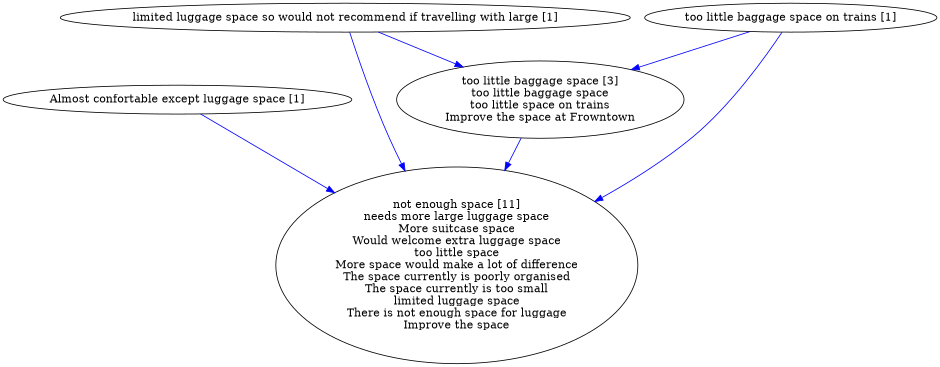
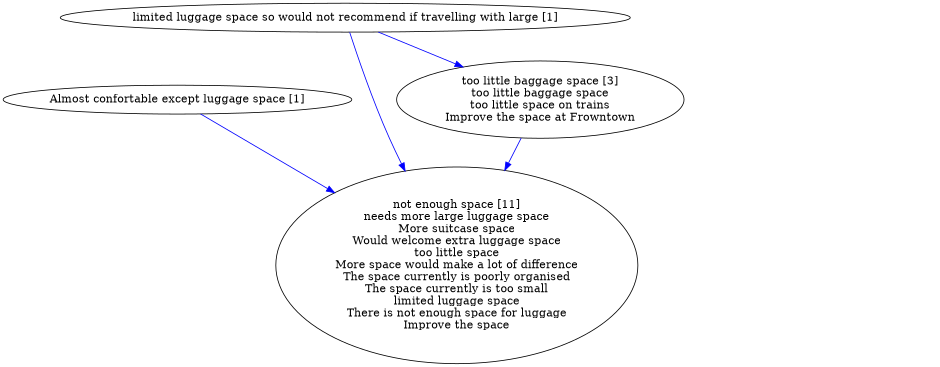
node "too little baggage space on trains [1]": removed
